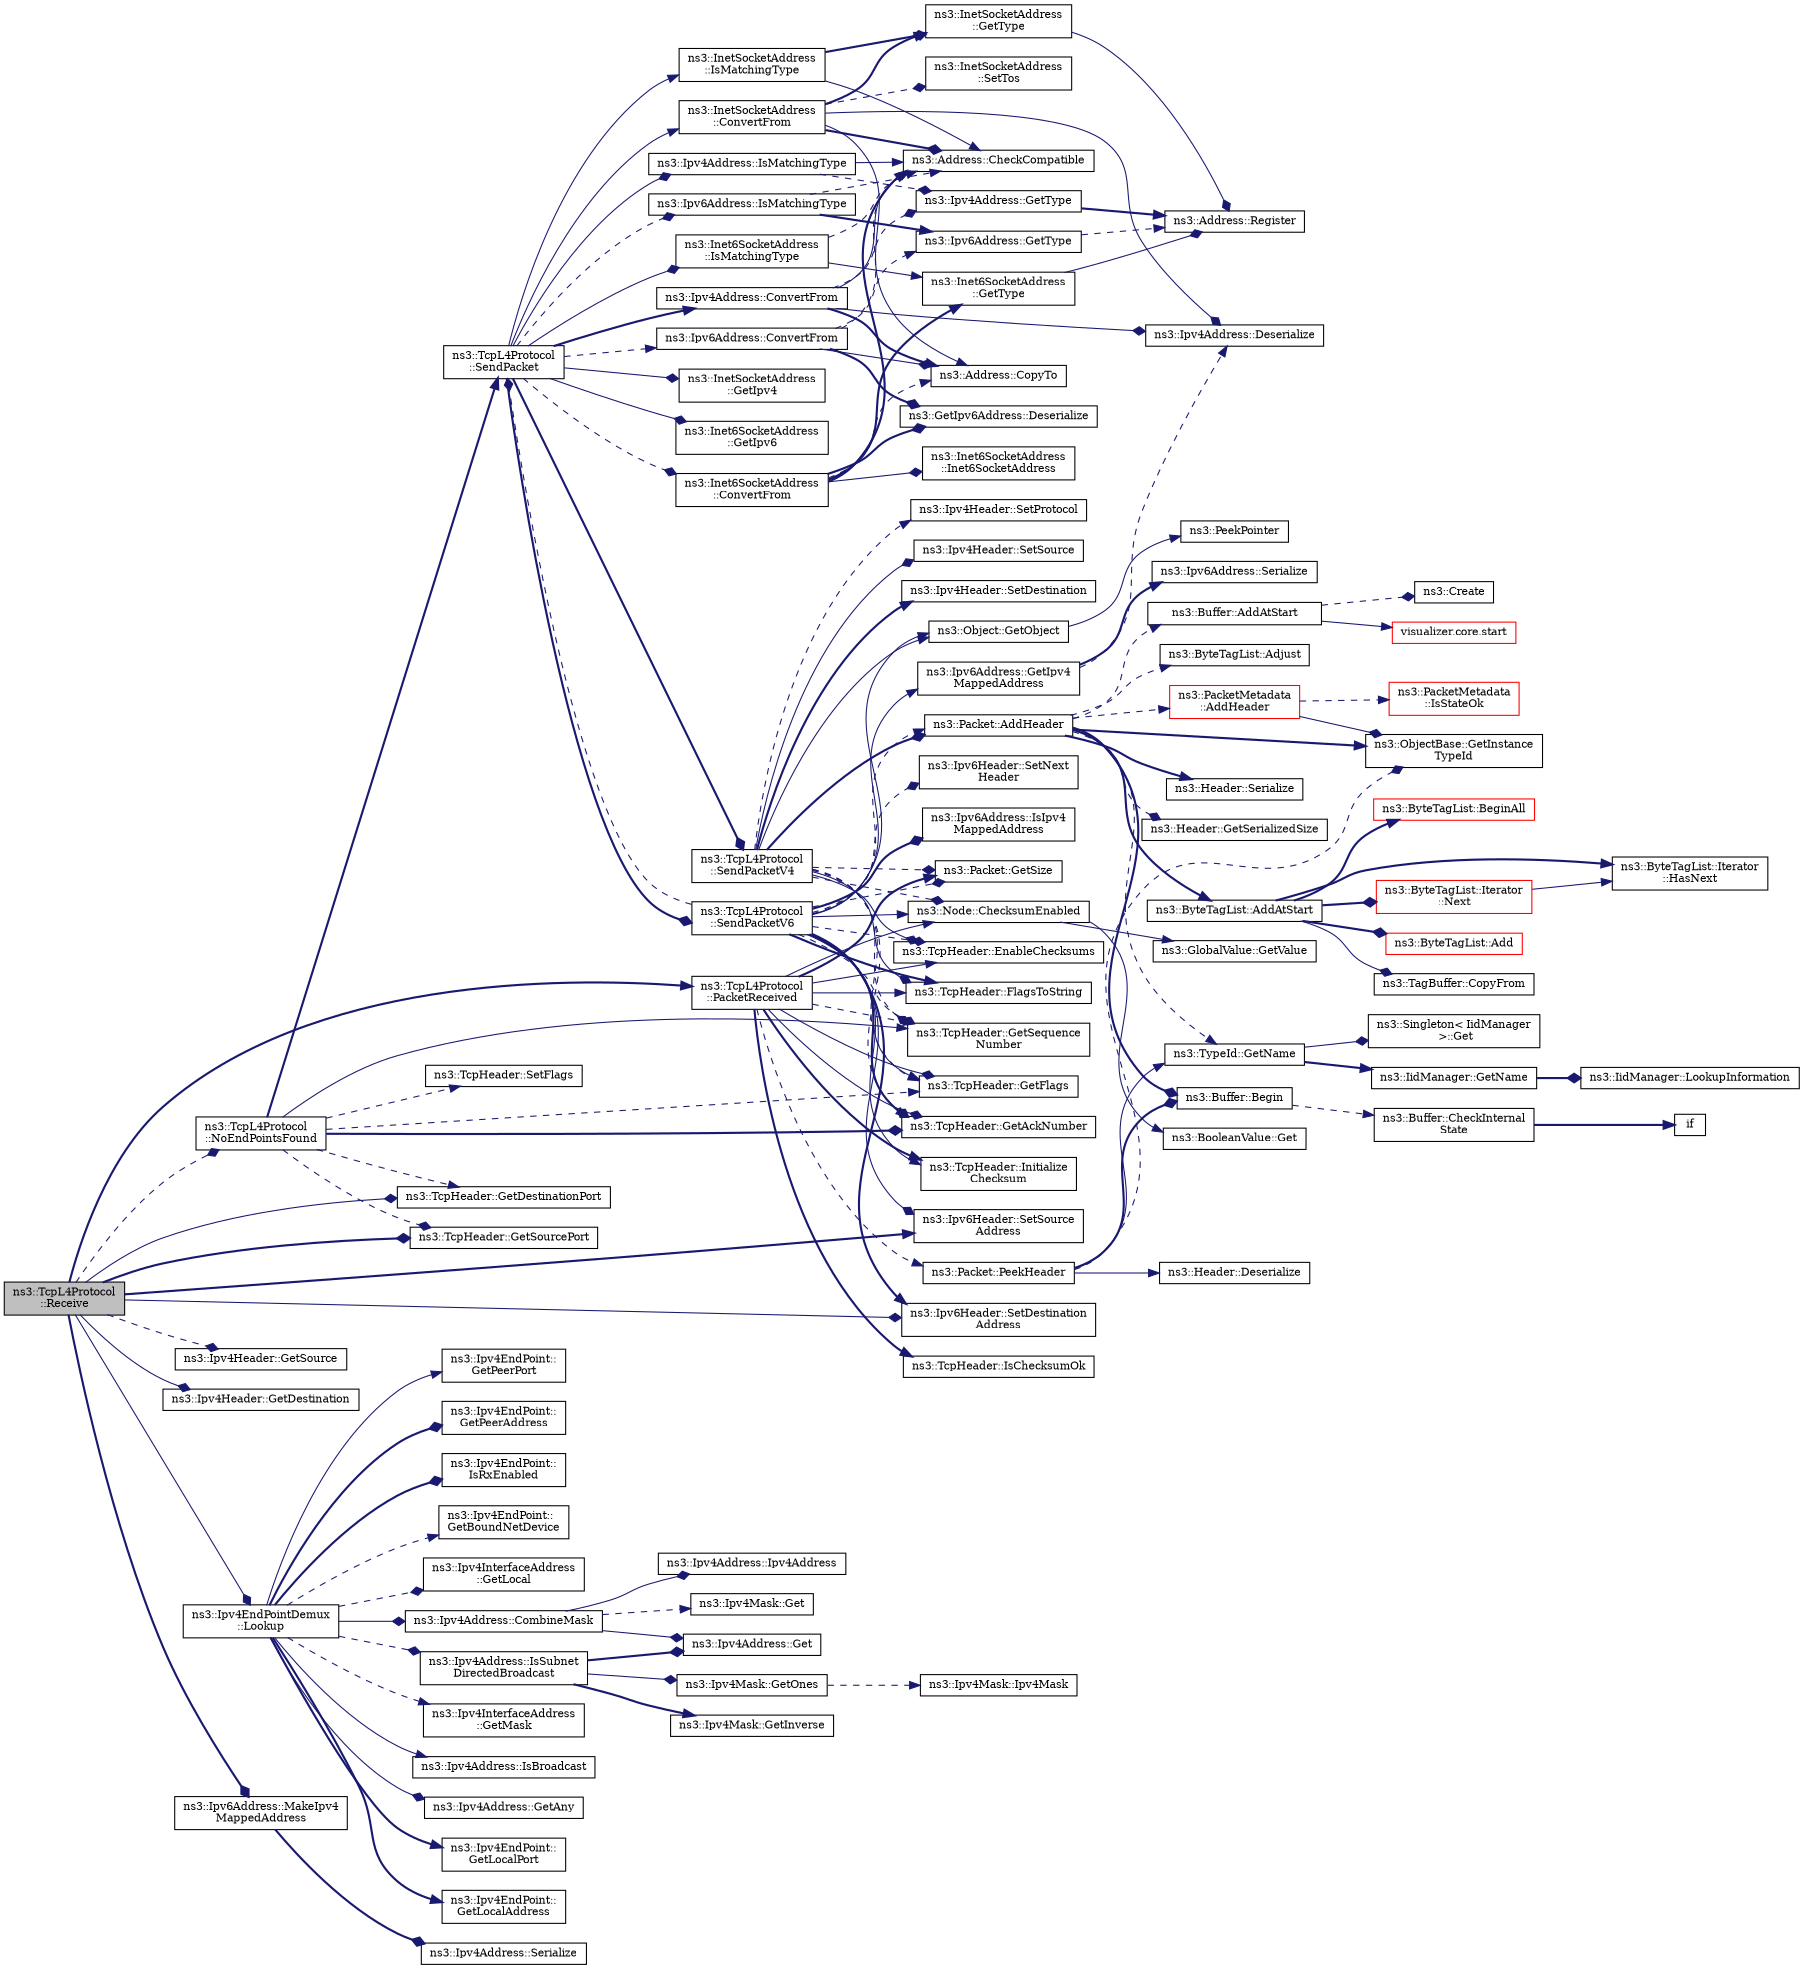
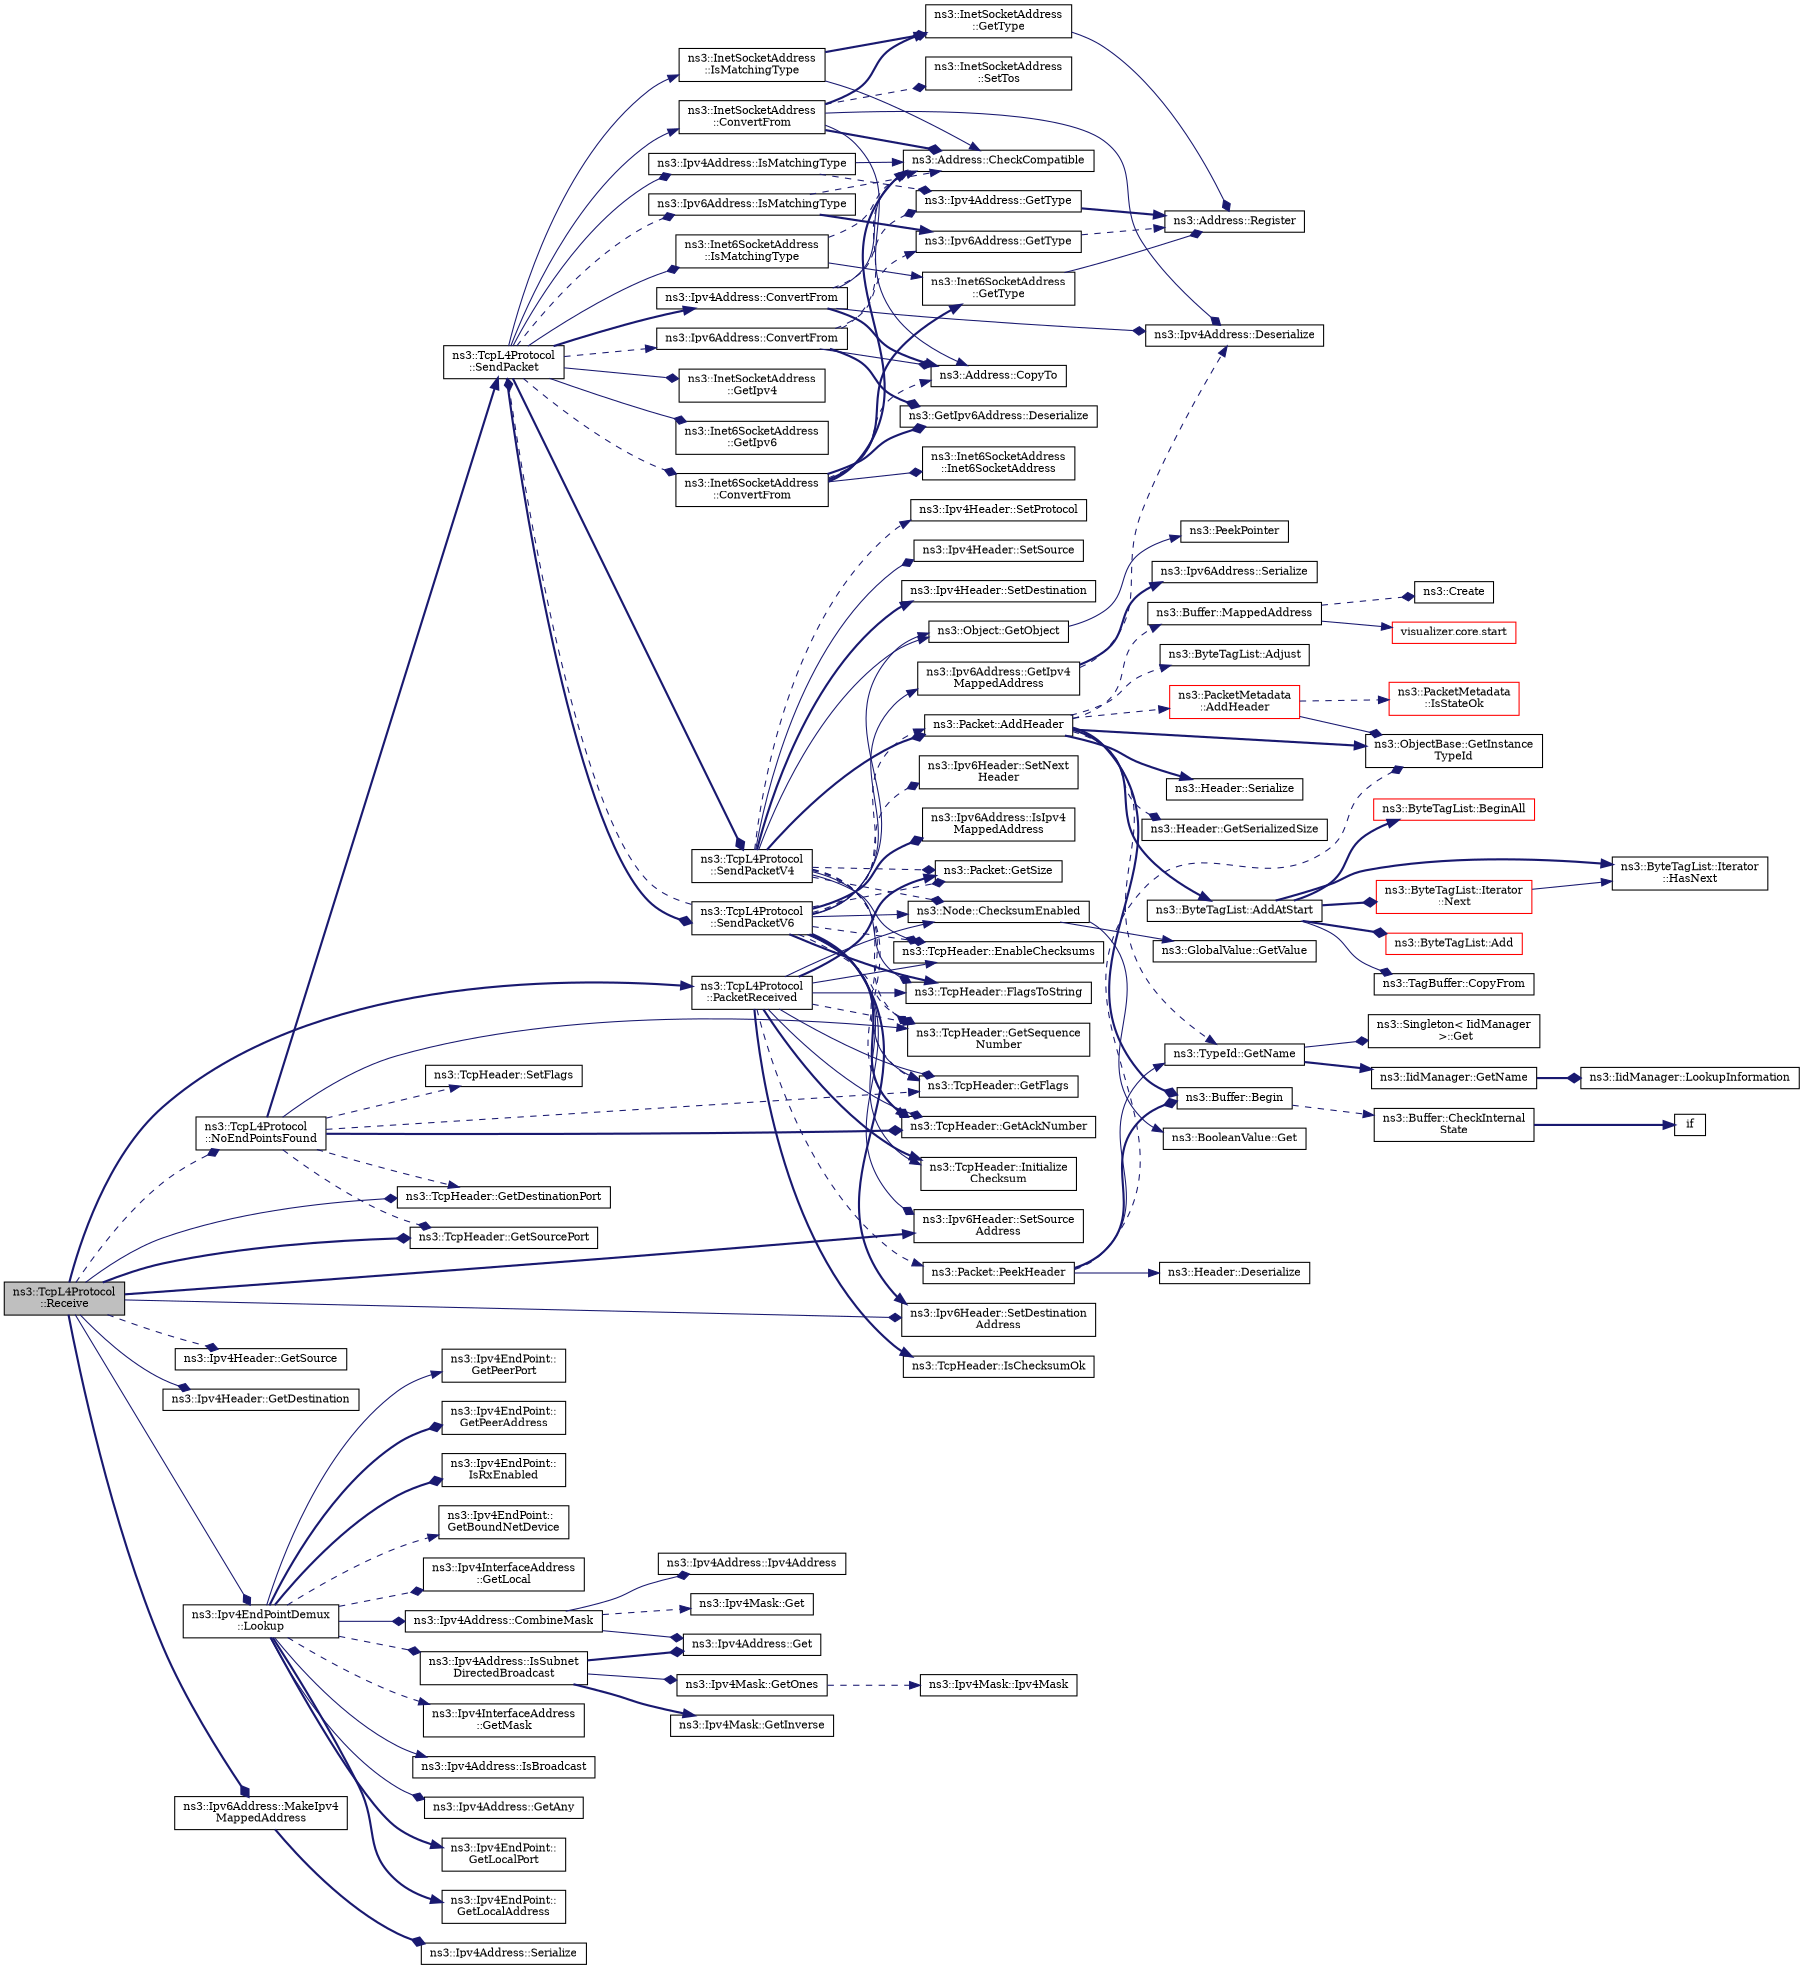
node "ns3::Buffer::AddAtStart": label "ns3::Buffer::AddAtStart" -> "ns3::Buffer::MappedAddress"
